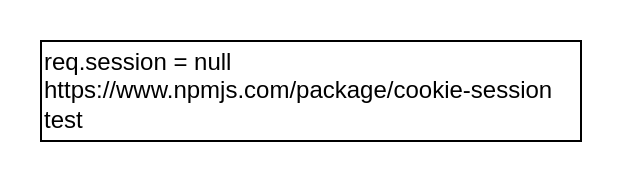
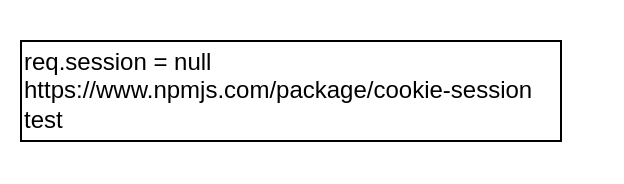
node "req.session = null https://www.npmjs.com/package/cookie-session test": moved (311, 91) -> (291, 91)
